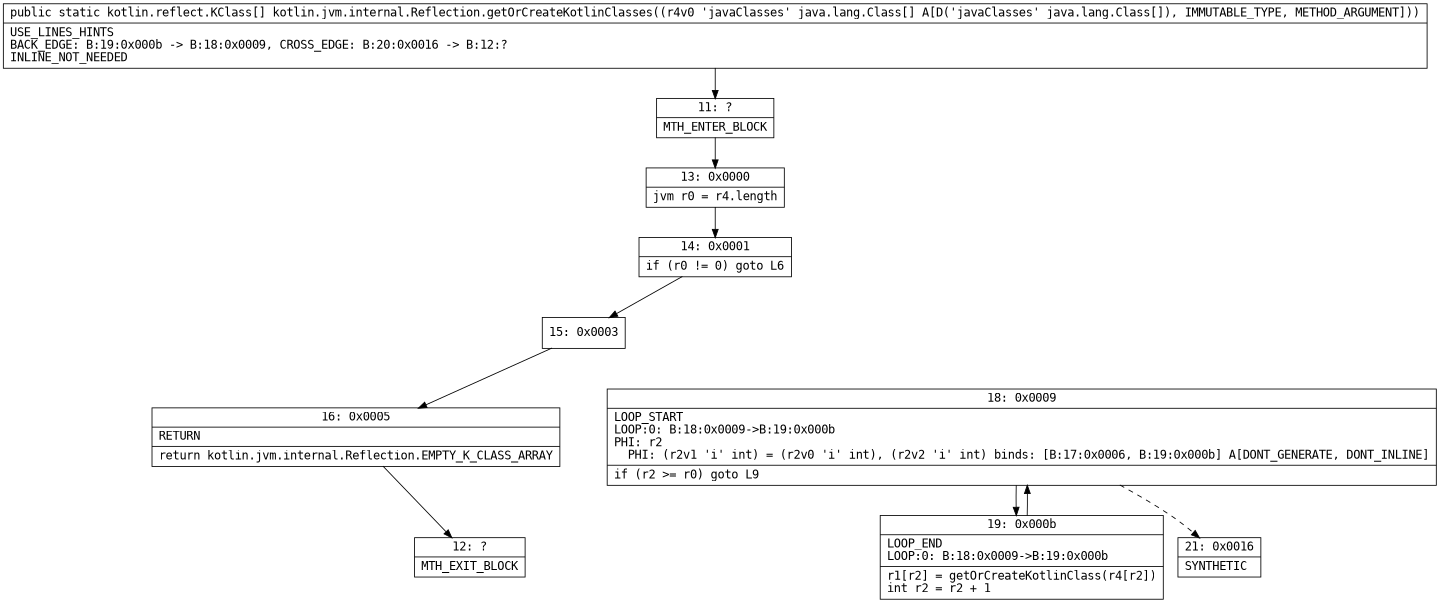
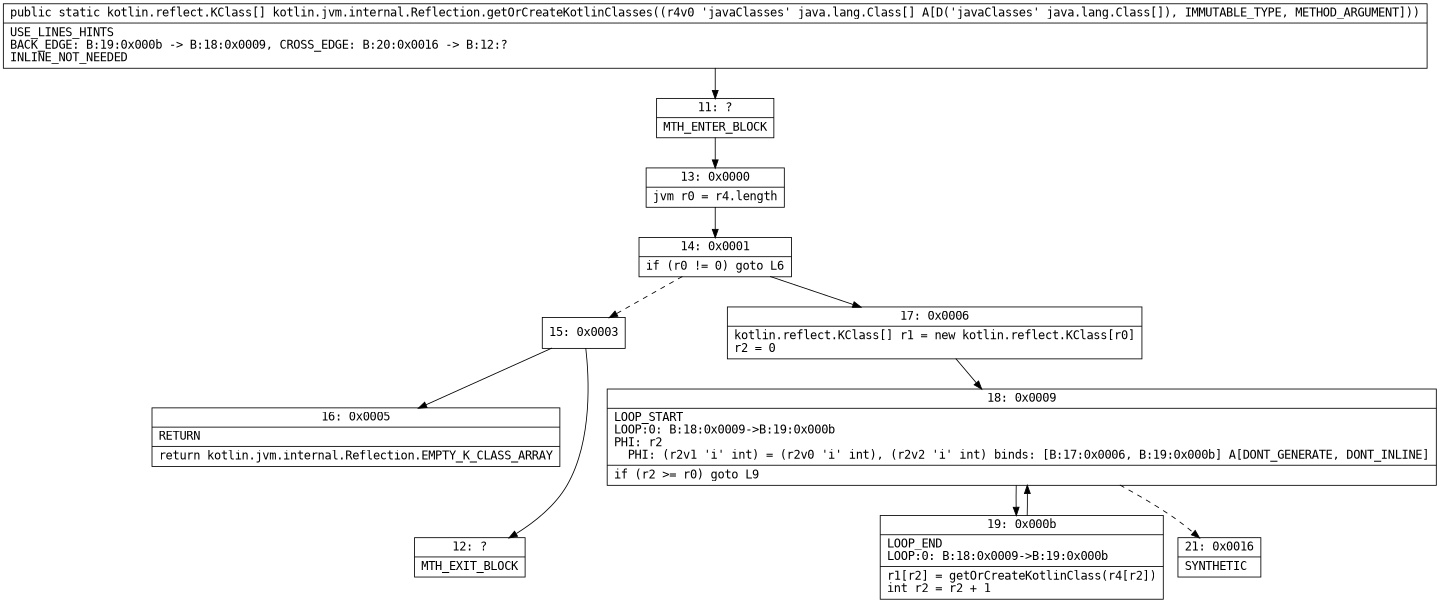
edge "14: 0x0001" -> "15: 0x0003": style solid -> dashed
node "17: 0x0006": added
edge "16: 0x0005" -> "12: ?": now "15: 0x0003" -> "12: ?"
